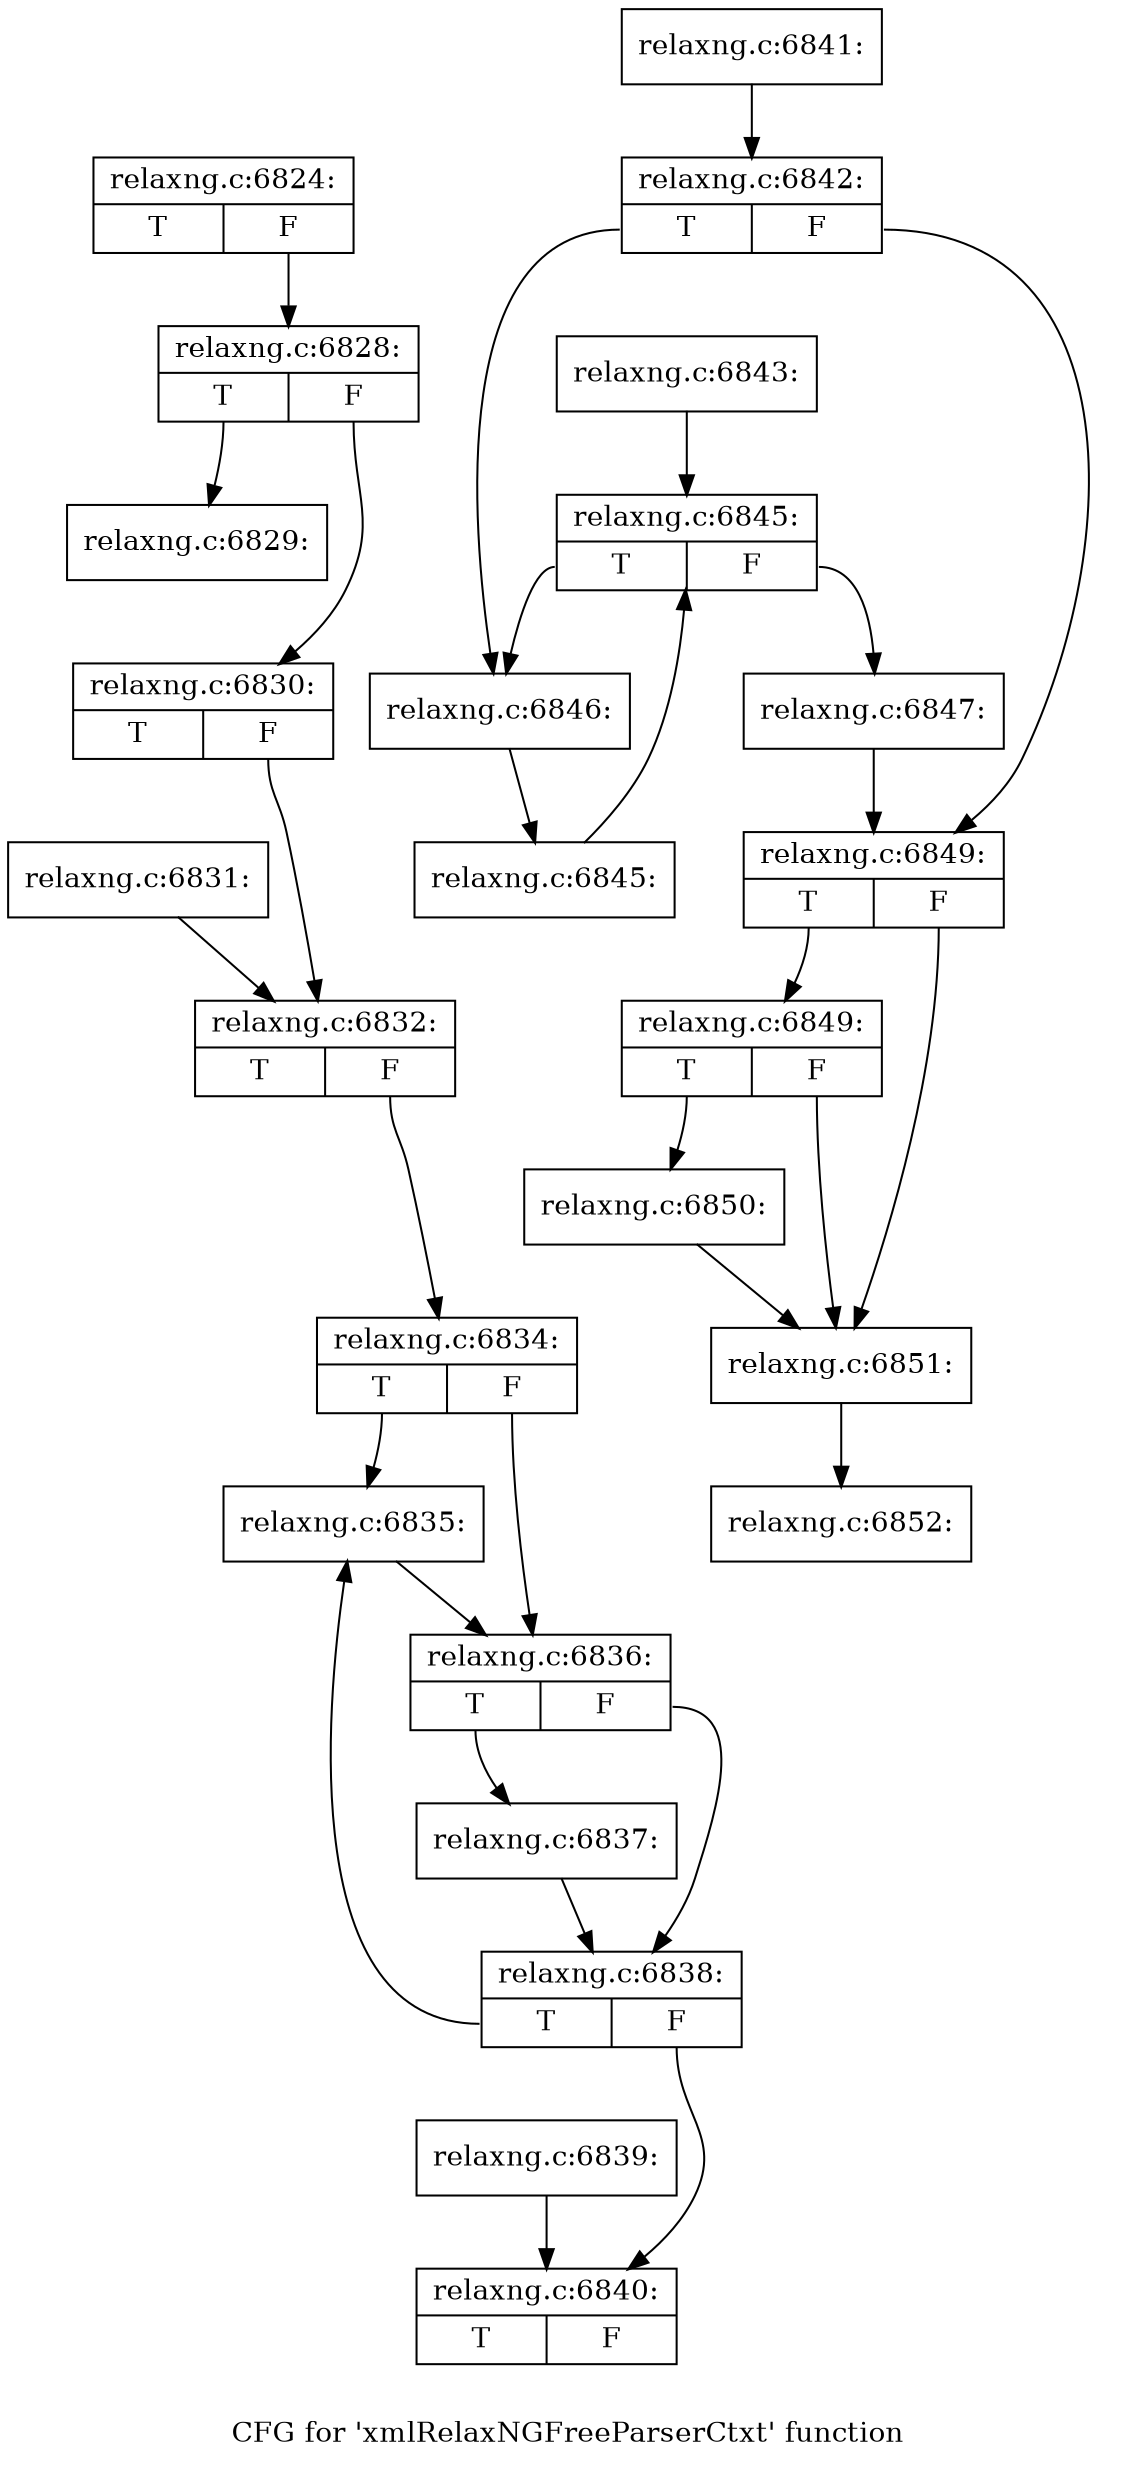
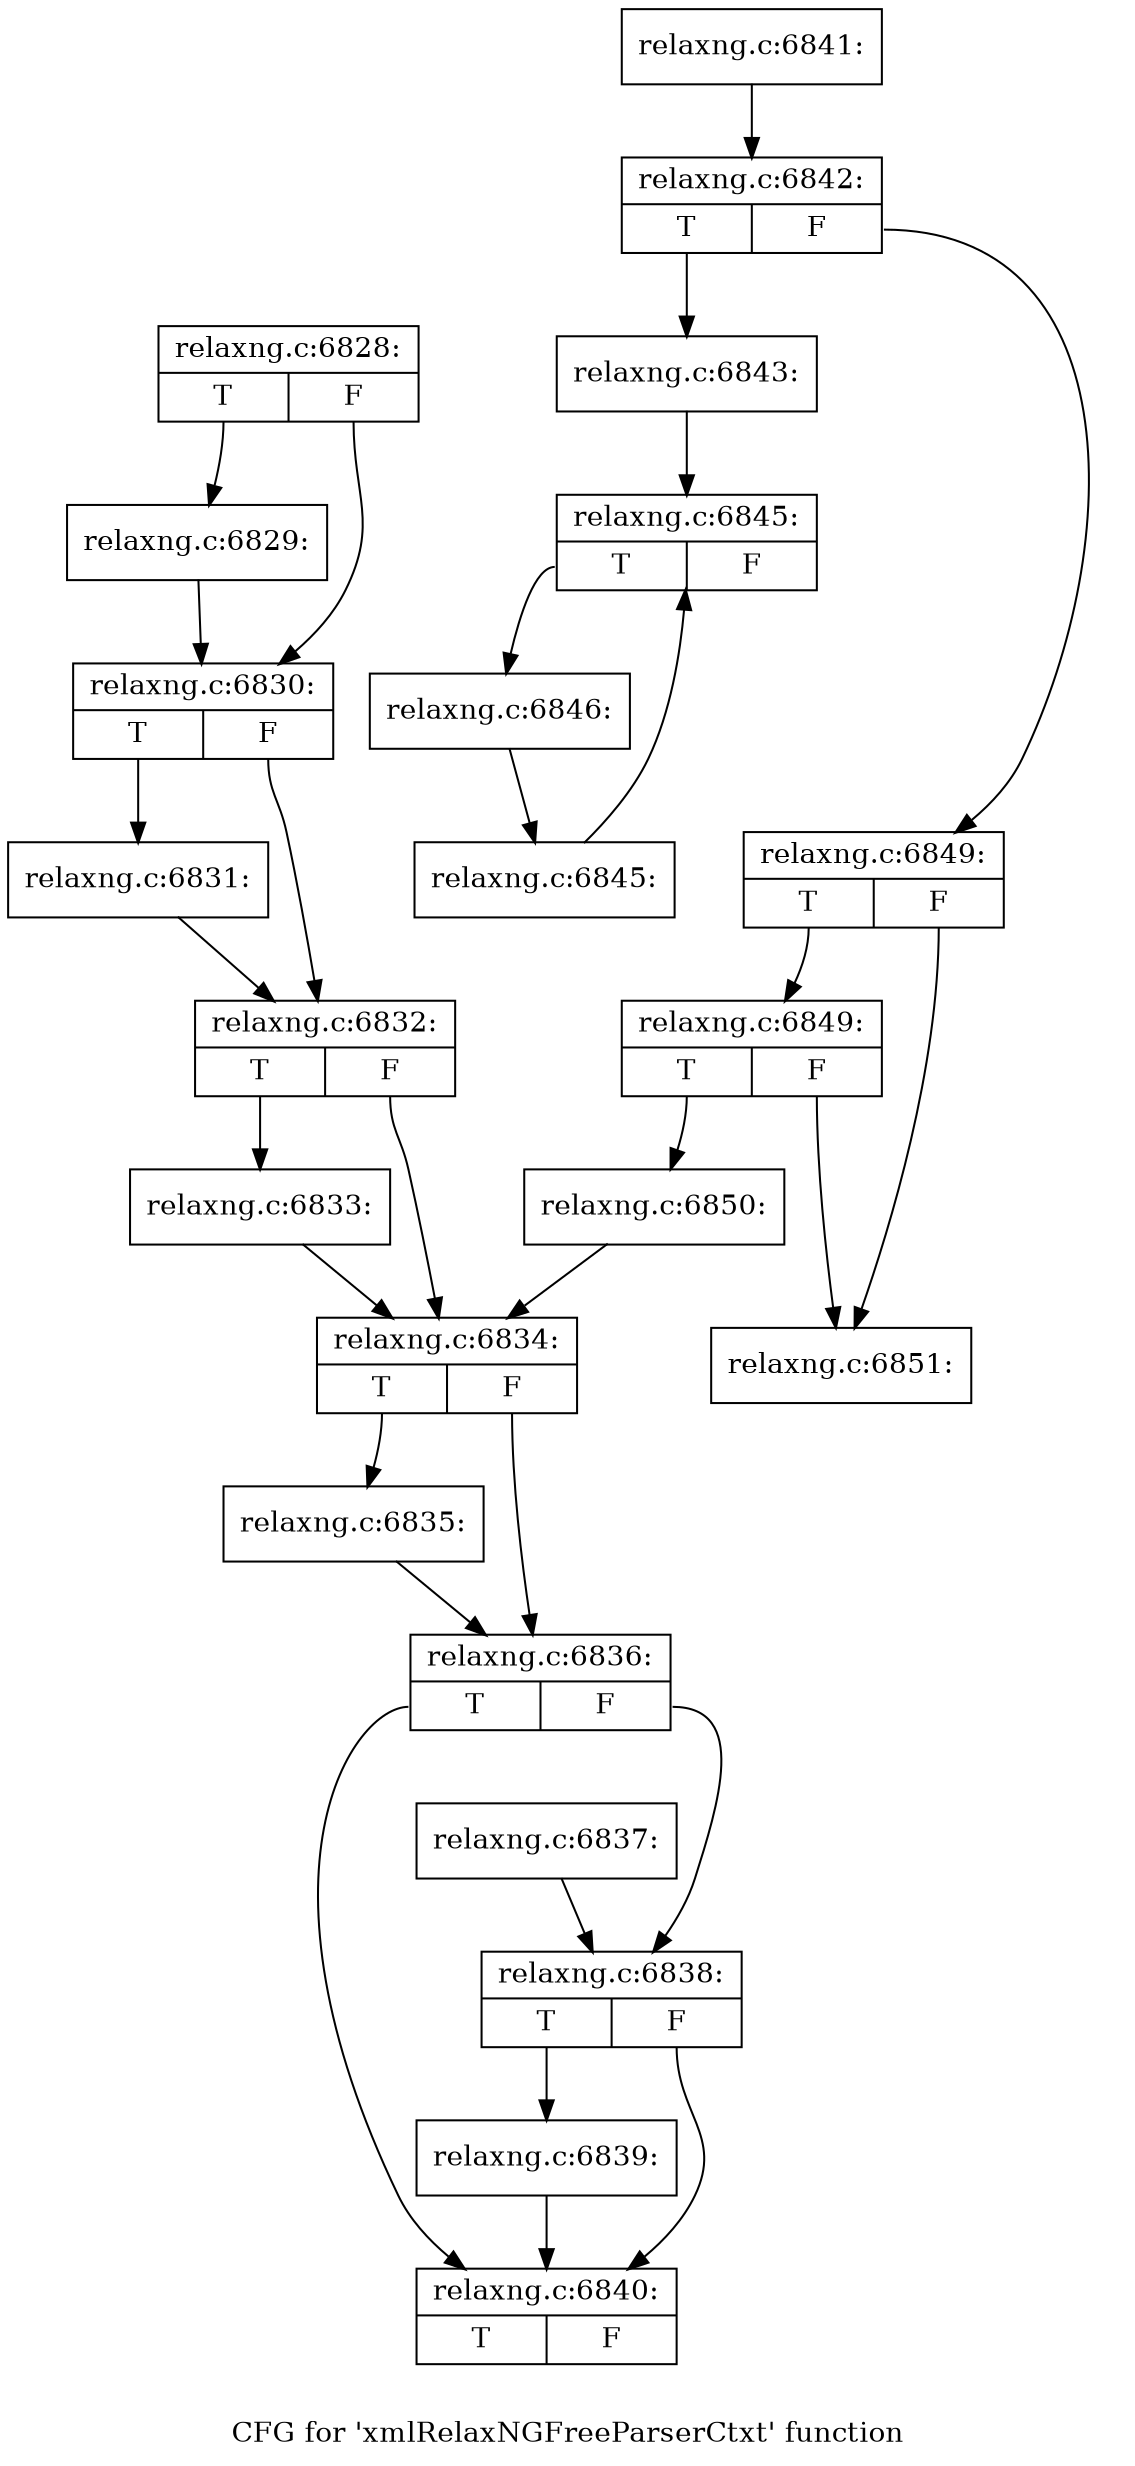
node "relaxng.c:6824:": removed
edge "relaxng.c:6842:" -> "relaxng.c:6846:": now "relaxng.c:6842:" -> "relaxng.c:6843:"
edge "relaxng.c:6829:" -> "relaxng.c:6830:": added
node "relaxng.c:6847:": removed
edge "relaxng.c:6830:" -> "relaxng.c:6831:": added
node "relaxng.c:6833:": added
edge "relaxng.c:6850:" -> "relaxng.c:6851:": now "relaxng.c:6850:" -> "relaxng.c:6834:"
node "relaxng.c:6852:": removed
edge "relaxng.c:6836:" -> "relaxng.c:6837:": now "relaxng.c:6836:" -> "relaxng.c:6840:"
edge "relaxng.c:6838:" -> "relaxng.c:6835:": now "relaxng.c:6838:" -> "relaxng.c:6839:"
